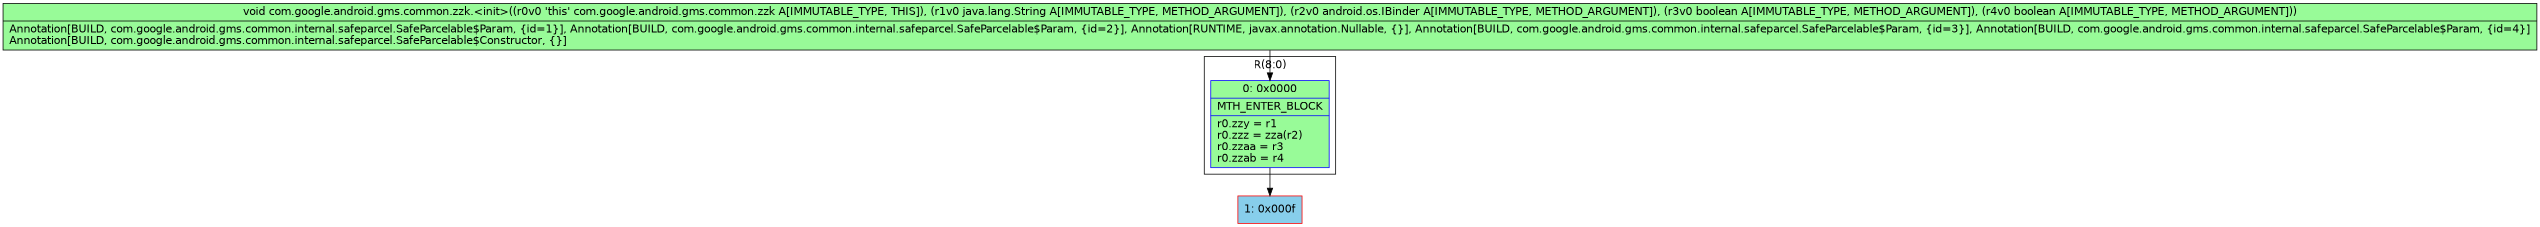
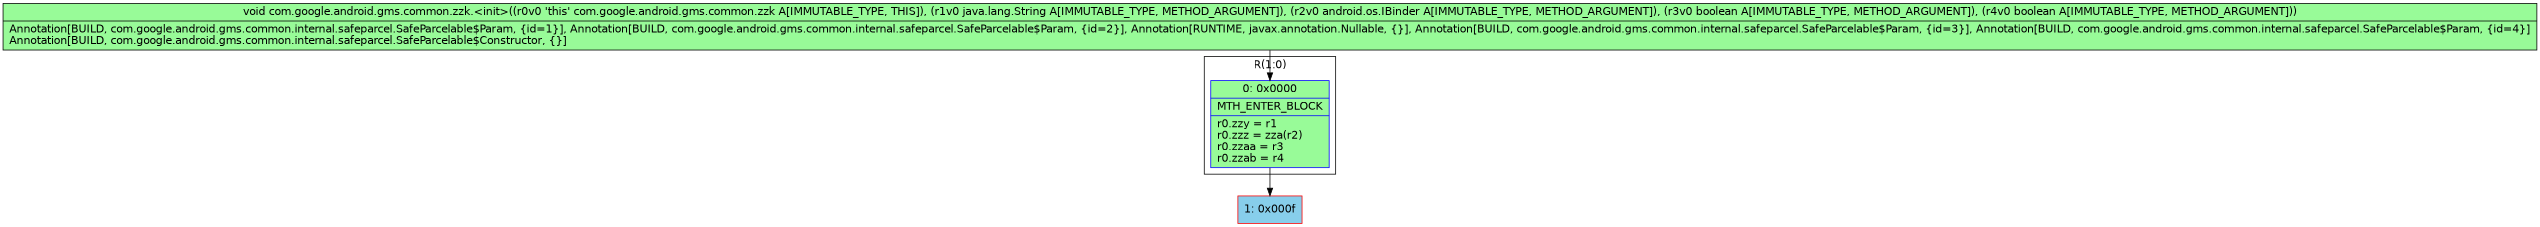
cluster "R(8:0)": label "R(8:0)" -> "R(1:0)"
